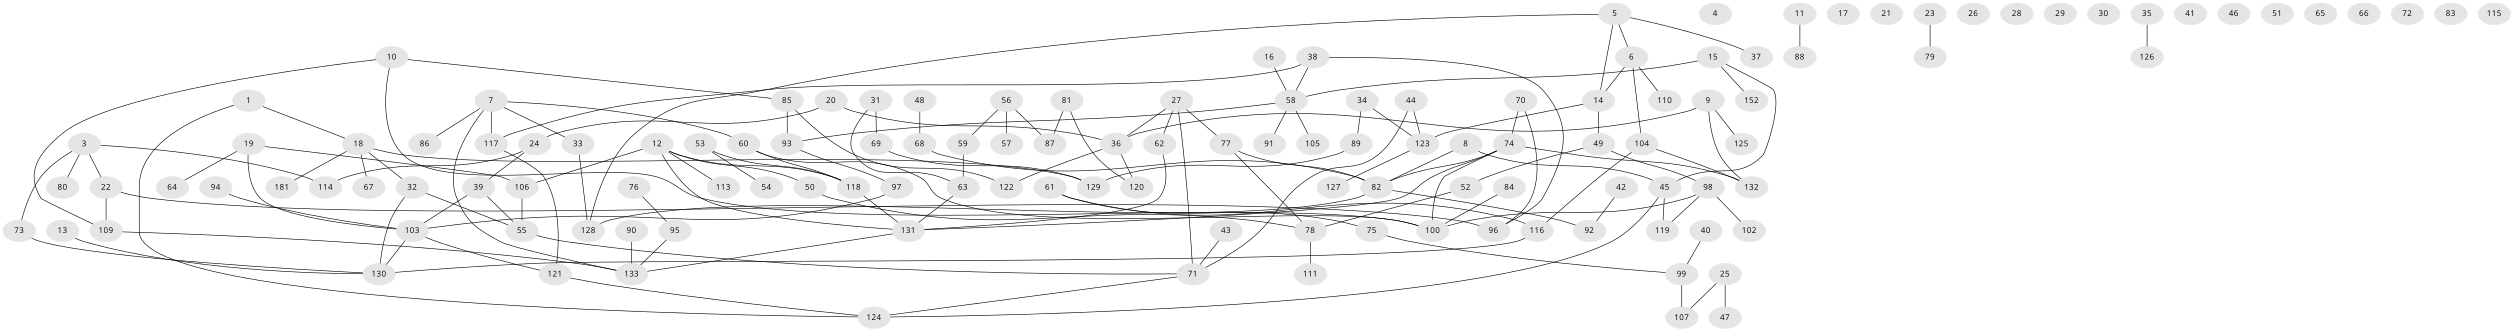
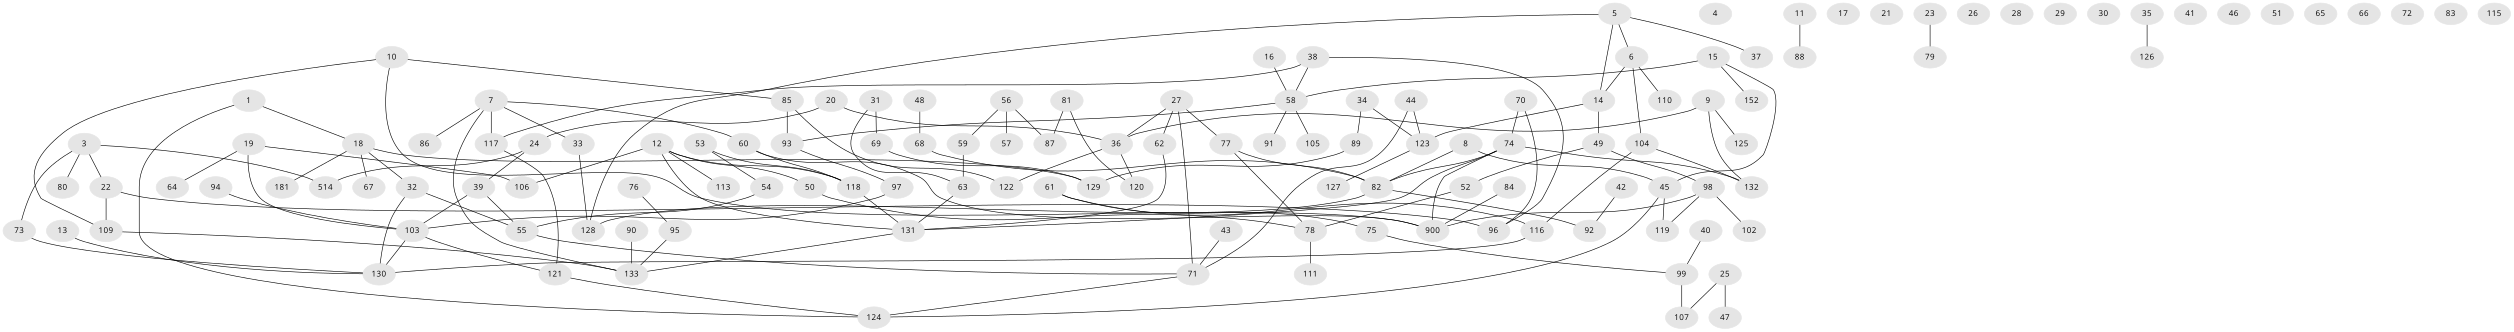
node "114": label "114" -> "514"
edge "106" -- "55": now "54" -- "55"
node "100": label "100" -> "900"
